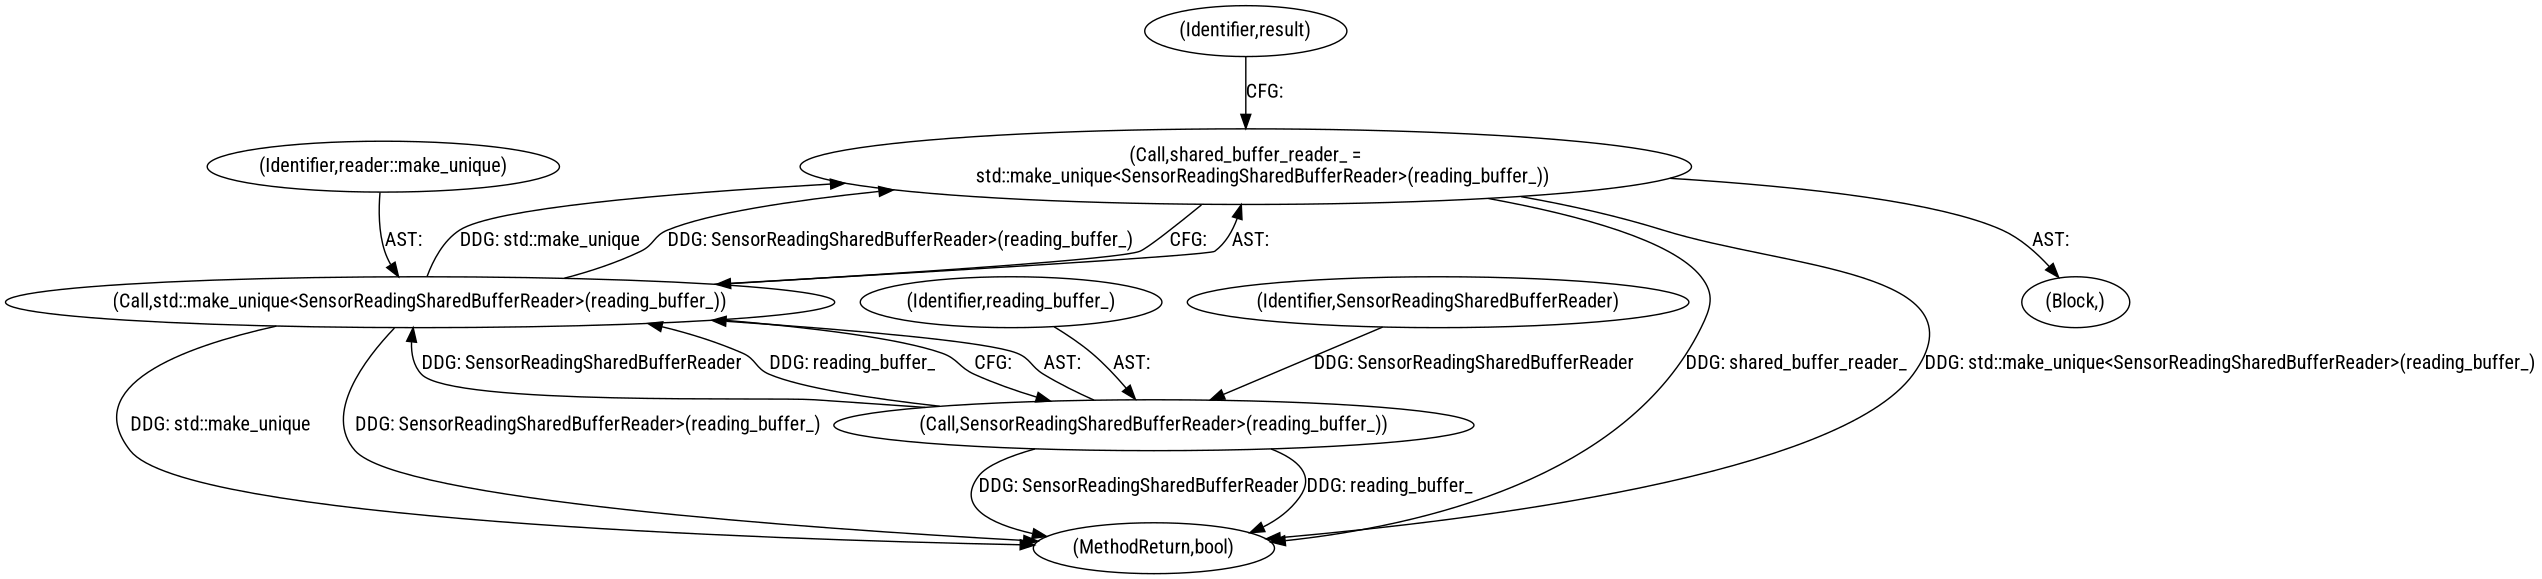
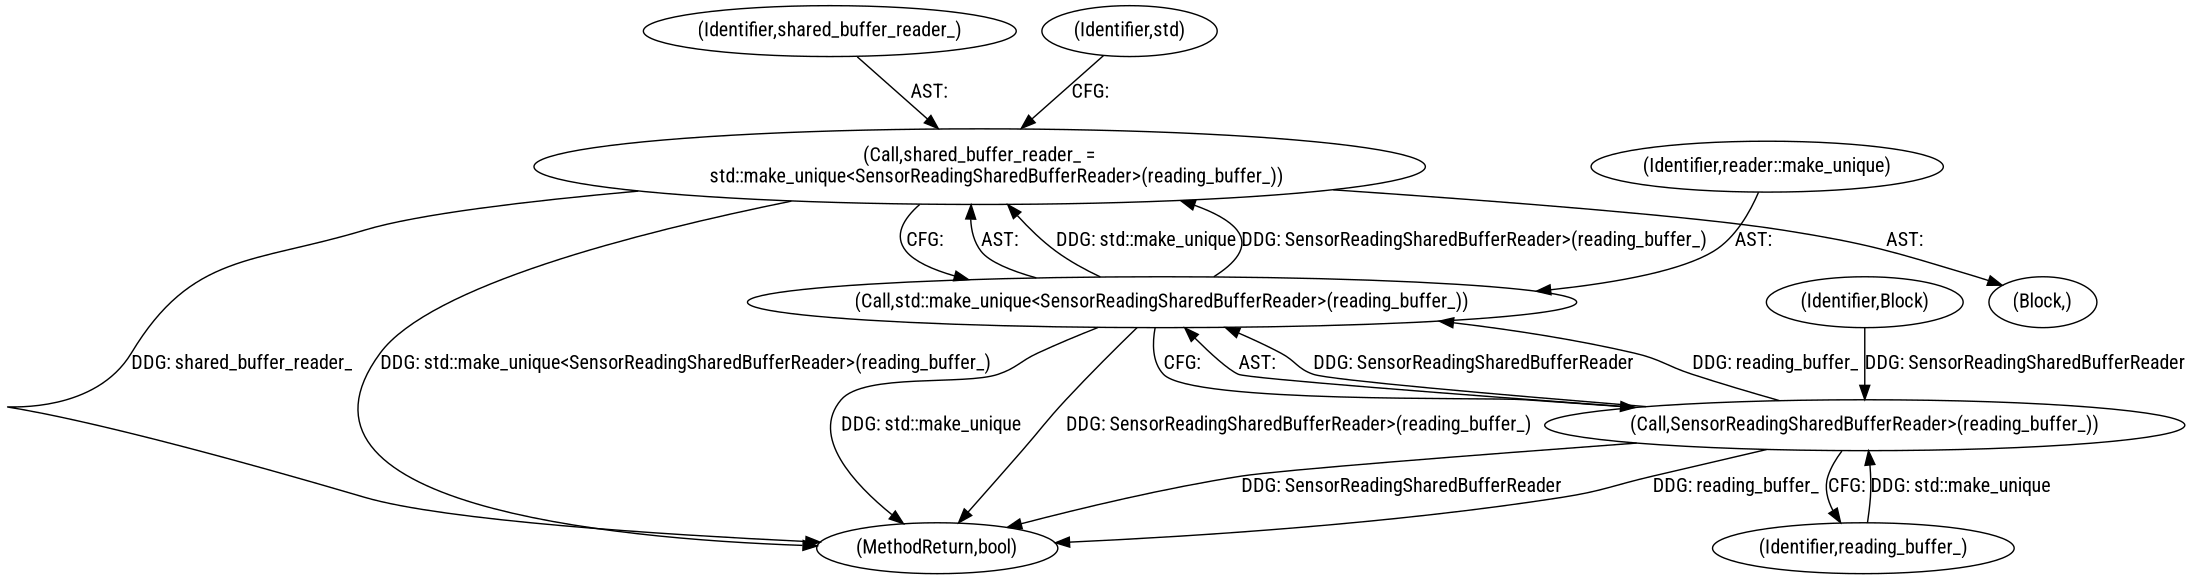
node "(Identifier,shared_buffer_reader_)": added
node "(Identifier,result)": label "(Identifier,result)" -> "(Identifier,std)"
node "(Identifier,SensorReadingSharedBufferReader)": label "(Identifier,SensorReadingSharedBufferReader)" -> "(Identifier,Block)"
edge "(Identifier,reading_buffer_)" -> "(Call,SensorReadingSharedBufferReader>(reading_buffer_))": label "AST: " -> "DDG: std::make_unique"
edge "(Call,SensorReadingSharedBufferReader>(reading_buffer_))" -> "(Identifier,reading_buffer_)": added, label "CFG:"
